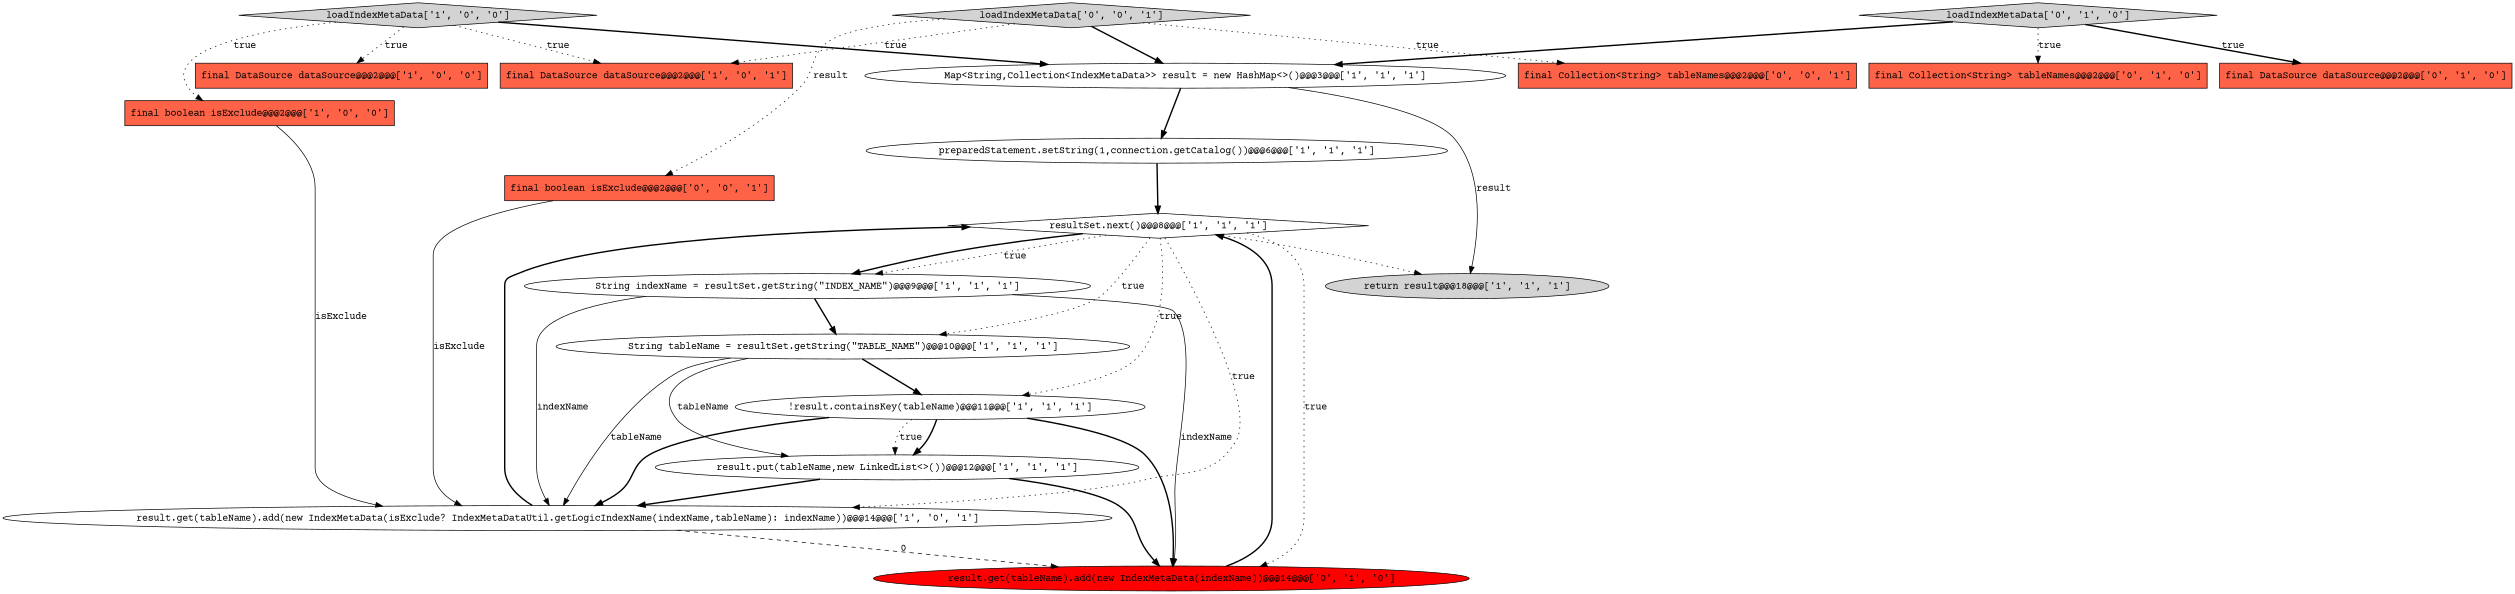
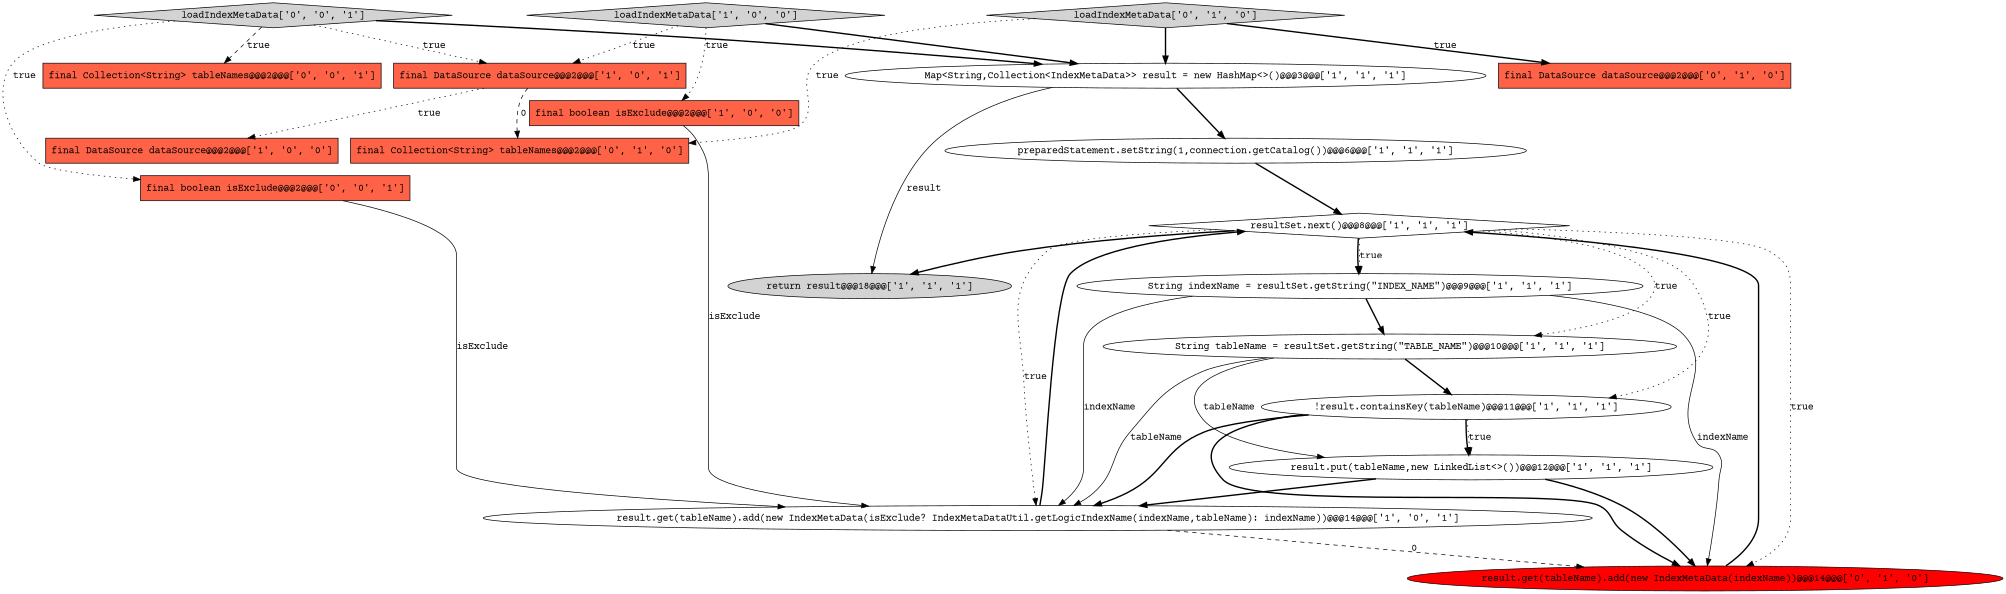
edge "loadIndexMetaData['1', '0', '0']" -> "final DataSource dataSource@@@2@@@['1', '0', '0']": now "final DataSource dataSource@@@2@@@['1', '0', '1']" -> "final DataSource dataSource@@@2@@@['1', '0', '0']"
edge "loadIndexMetaData['0', '0', '1']" -> "final Collection<String> tableNames@@@2@@@['0', '0', '1']": style dotted -> dashed
edge "loadIndexMetaData['0', '0', '1']" -> "final boolean isExclude@@@2@@@['0', '0', '1']": label "result" -> "true"
edge "final DataSource dataSource@@@2@@@['1', '0', '1']" -> "final Collection<String> tableNames@@@2@@@['0', '1', '0']": added, label "0"
edge "resultSet.next()@@@8@@@['1', '1', '1']" -> "return result@@@18@@@['1', '1', '1']": style dotted -> bold
